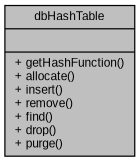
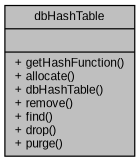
node "dbHashTable": text "+ insert()" -> "+ dbHashTable()"
